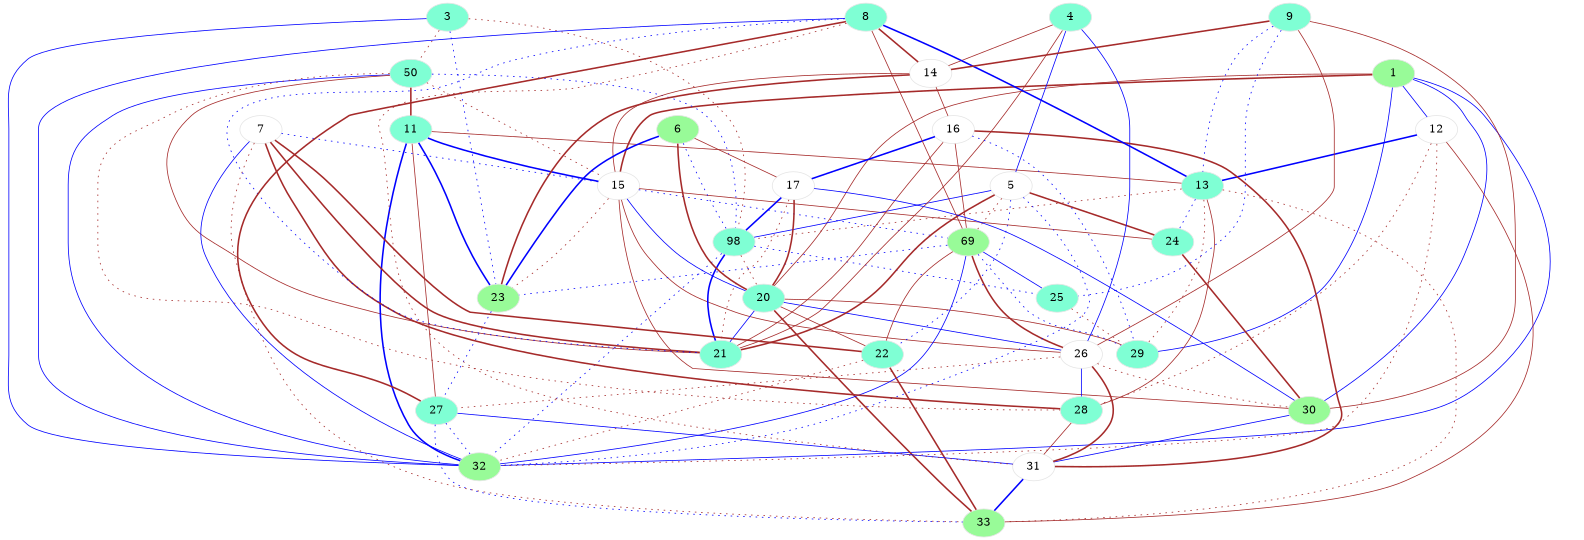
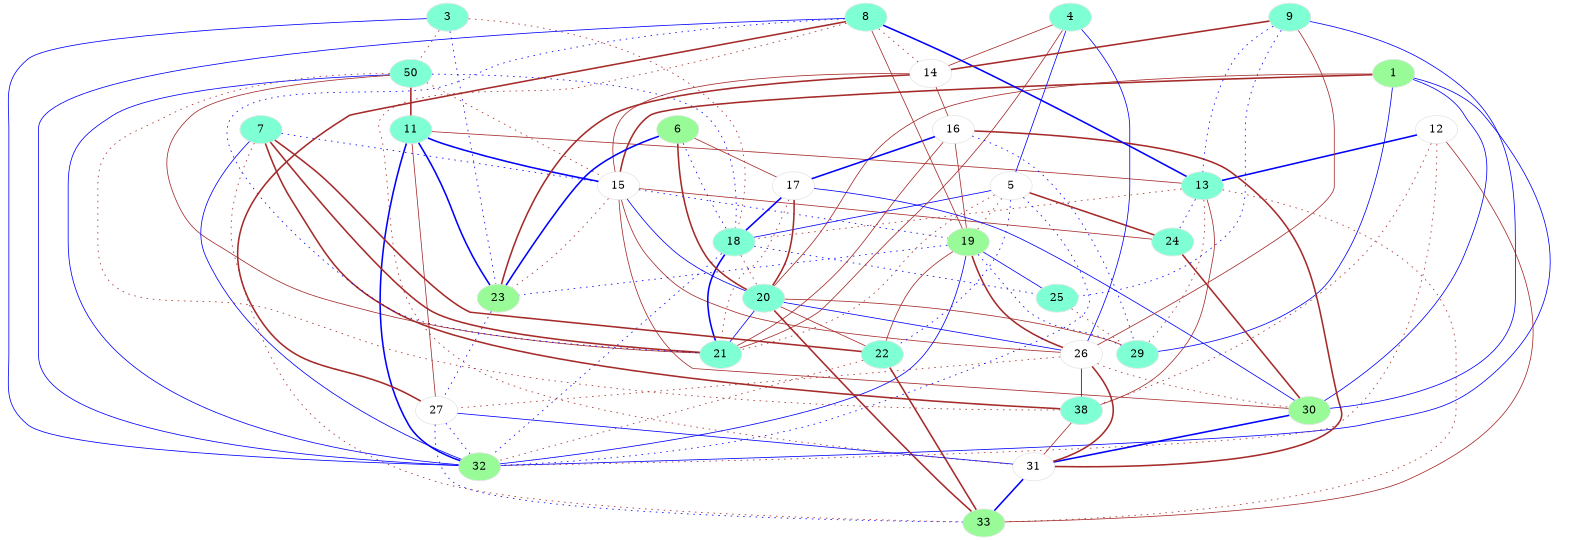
edge "8" -- "14": style bold -> dotted
edge "1" -- "12": removed
node "7": fillcolor white -> aquamarine
edge "9" -- "30": color brown -> blue
node "98": label "98" -> "18"
node "69": label "69" -> "19"
edge "5" -- "21": style bold -> dotted
node "27": fillcolor aquamarine -> white
node "28": label "28" -> "38"
edge "30" -- "31": style solid -> bold
